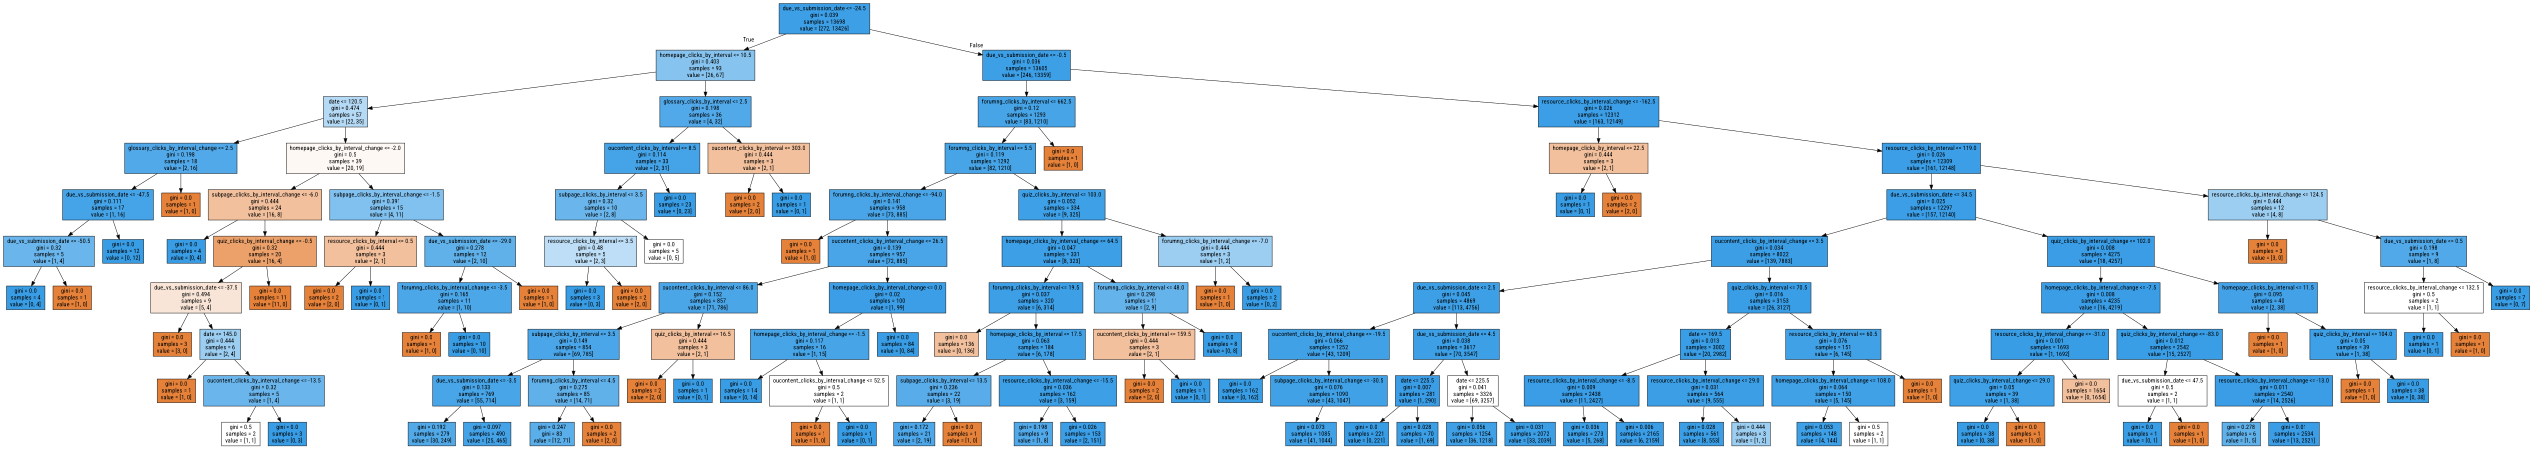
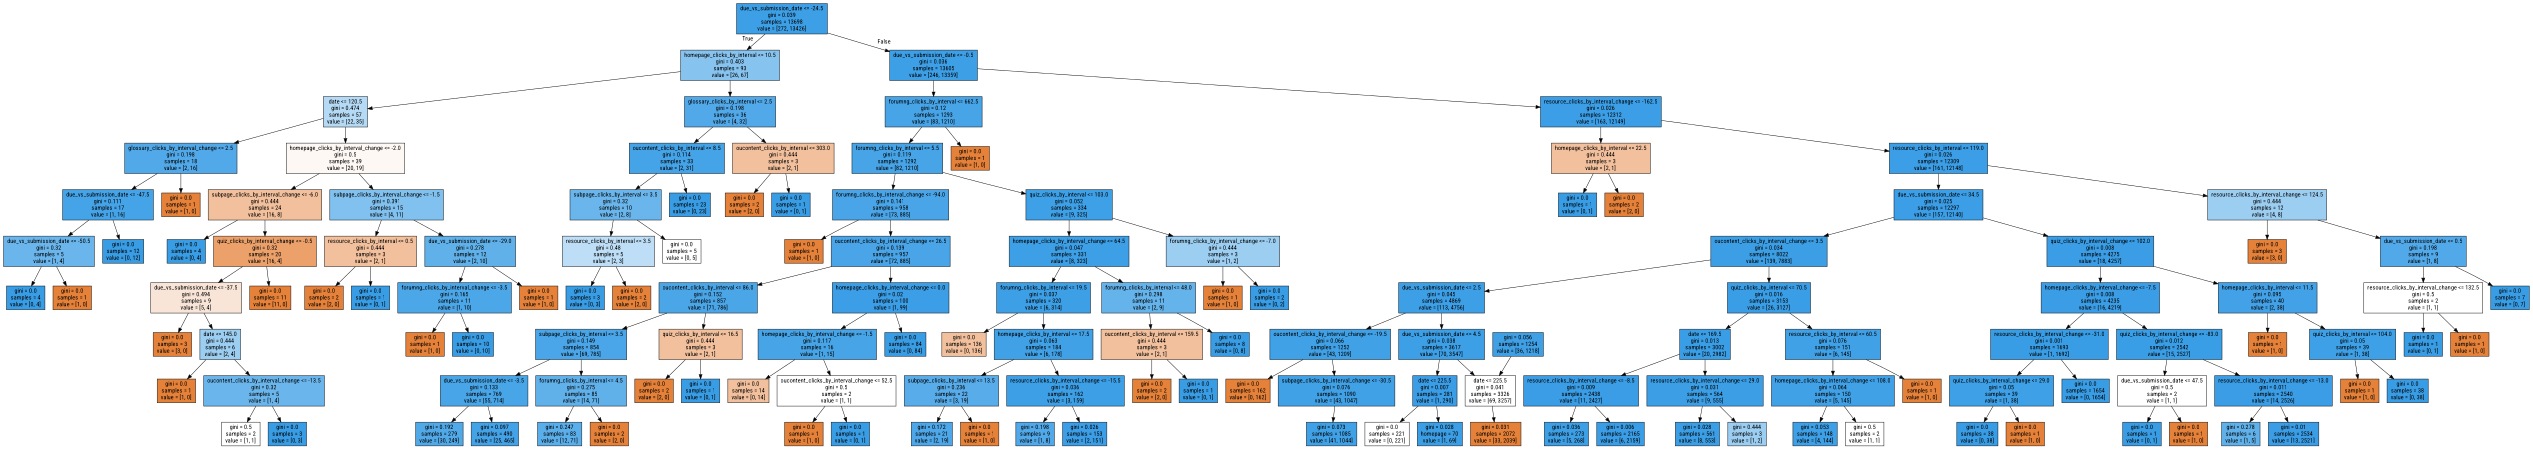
node "gini = 0.0 samples = 14 value = [0, 14]": fillcolor #399de5ff -> #e581397f
node "gini = 0.0 samples = 162 value = [0, 162]": fillcolor #399de5ff -> #e58139ff
node "gini = 0.0 samples = 1654 value = [0, 1654]": fillcolor #e581397f -> #399de5ff
edge "date <= 225.5 gini = 0.041 samples = 3326 value = [69, 3257]" -> "gini = 0.056 samples = 1254 value = [36, 1218]": reversed
node "gini = 0.247 gini = 83 value = [12, 71]": label "gini = 0.247 gini = 83 value = [12, 71]" -> "gini = 0.247 samples = 83 value = [12, 71]"
node "gini = 0.0 samples = 221 value = [0, 221]": fillcolor #399de5ff -> #e5813900
node "gini = 0.028 samples = 70 value = [1, 69]": label "gini = 0.028 samples = 70 value = [1, 69]" -> "gini = 0.028 homepage = 70 value = [1, 69]"
node "gini = 0.031 samples = 2072 value = [33, 2039]": fillcolor #399de5fb -> #e58139ff
